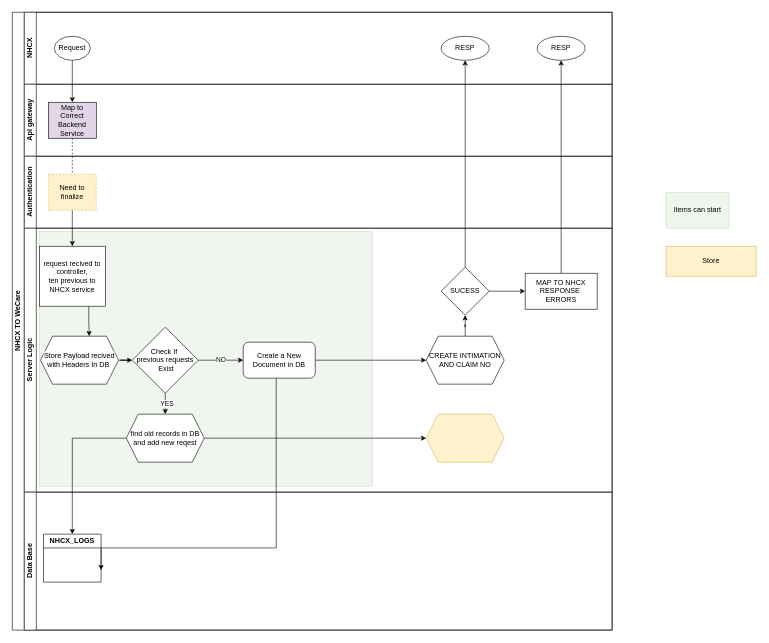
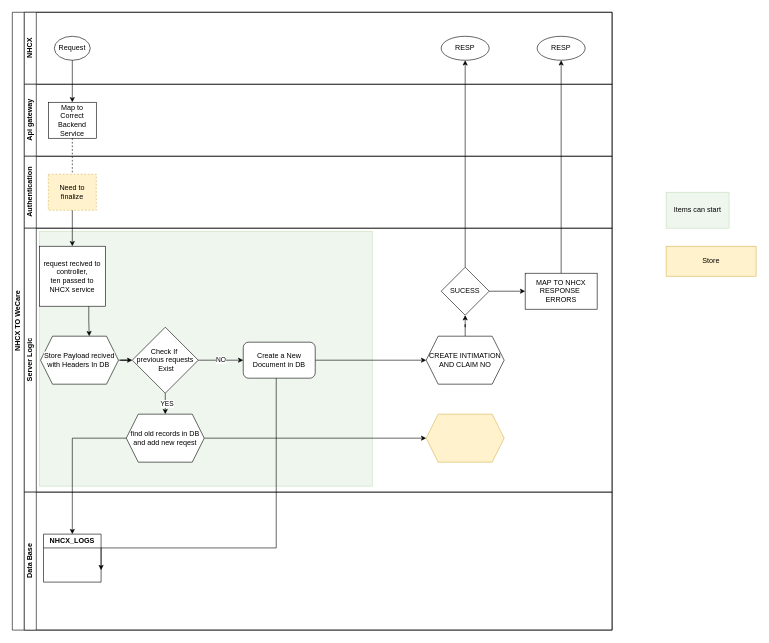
node "Map to Correct Backend Service": fillcolor #e1d5e7 -> #ffffff
node "request recived to controller, ten previous to NHCX service": label "request recived to controller, ten previous to NHCX service" -> "request recived to controller, ten passed to NHCX service"
